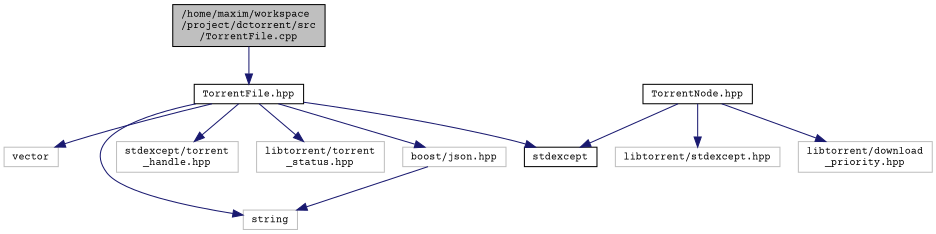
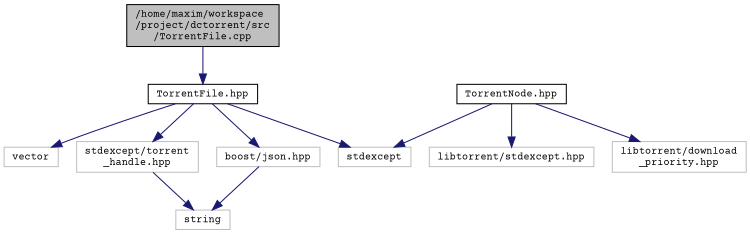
node "libtorrent/torrent _status.hpp": removed
node "stdexcept": color black -> grey75
edge "TorrentFile.hpp" -> "string": now "stdexcept/torrent _handle.hpp" -> "string"
